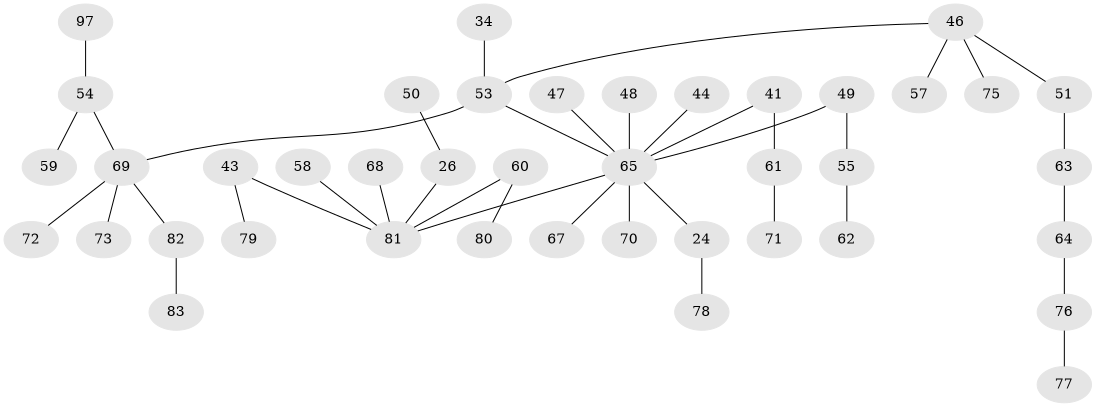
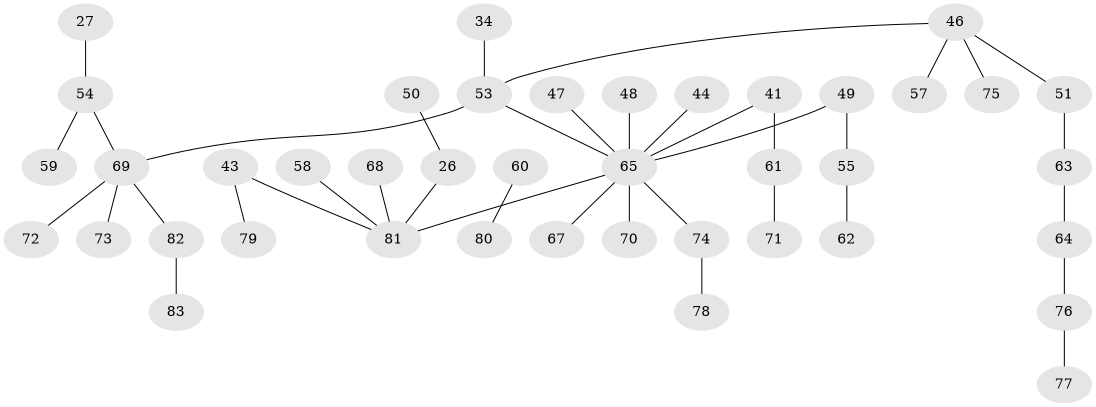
node "97": label "97" -> "27"
edge "60" -- "81": removed
node "24": label "24" -> "74"
